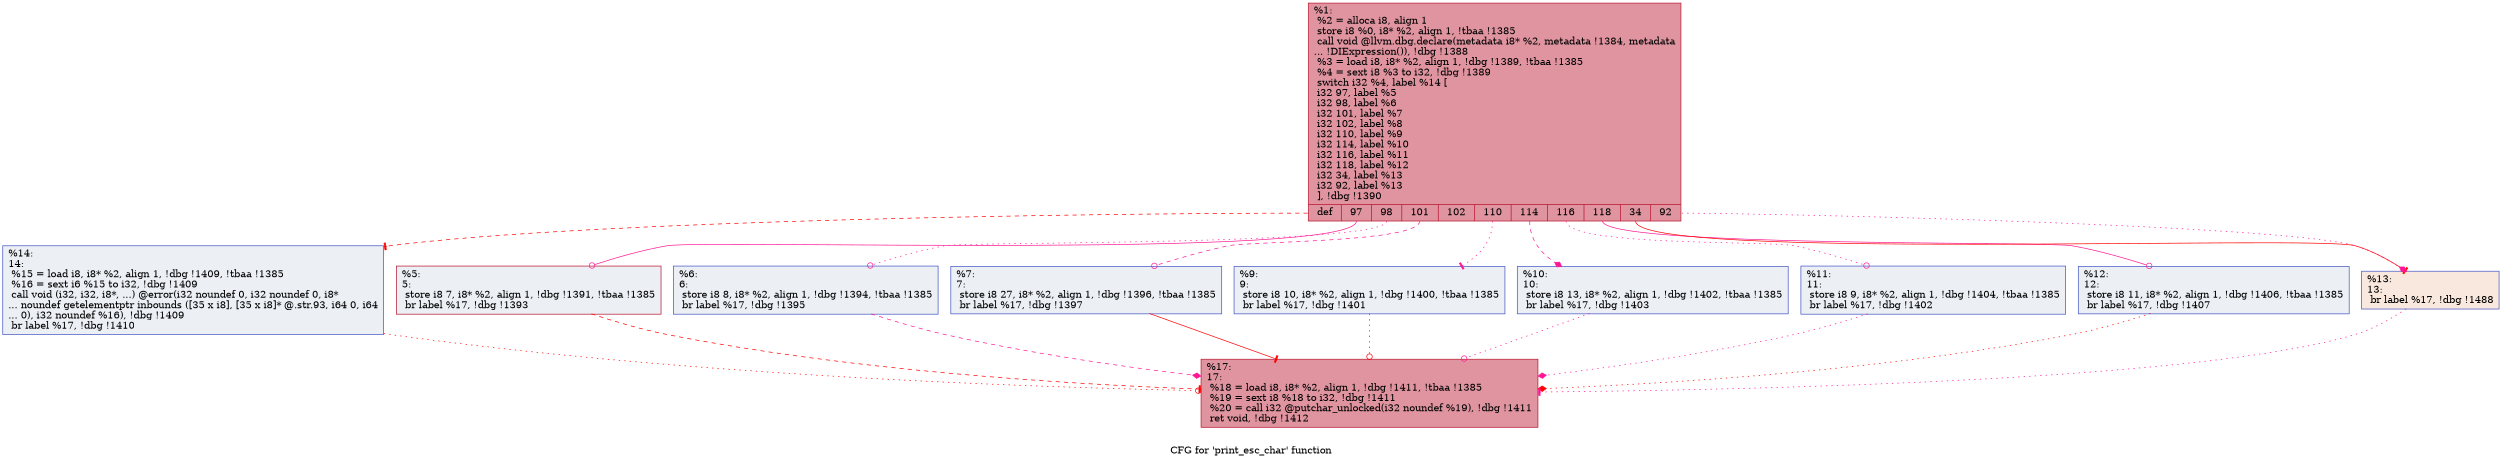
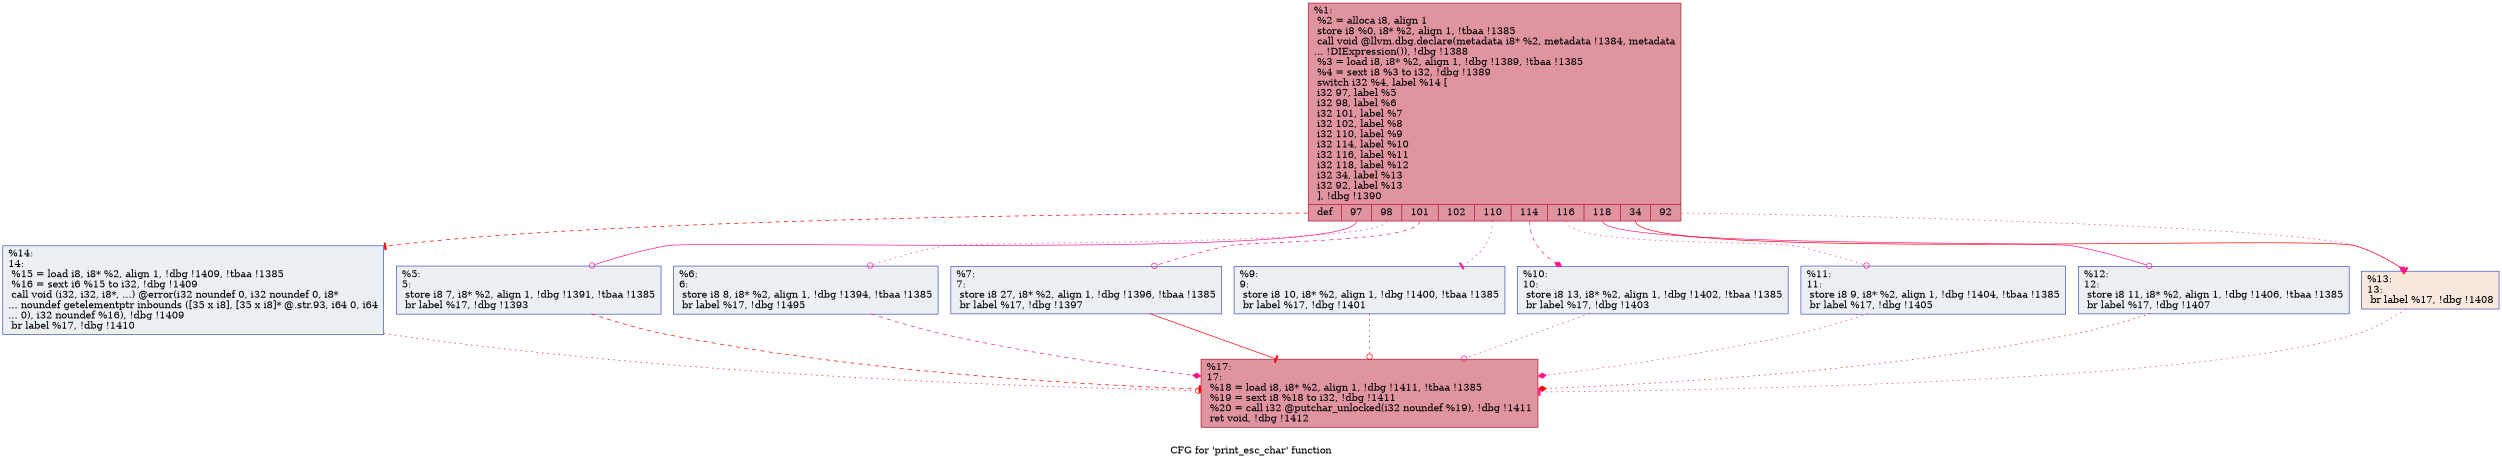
node "%5:": color #b70d28ff -> #3d50c3ff
node "%13:": text "br label %17, !dbg !1488" -> "br label %17, !dbg !1408"
node "%6:": text "br label %17, !dbg !1395" -> "br label %17, !dbg !1495"
node "%11:": text "br label %17, !dbg !1402" -> "br label %17, !dbg !1405"
